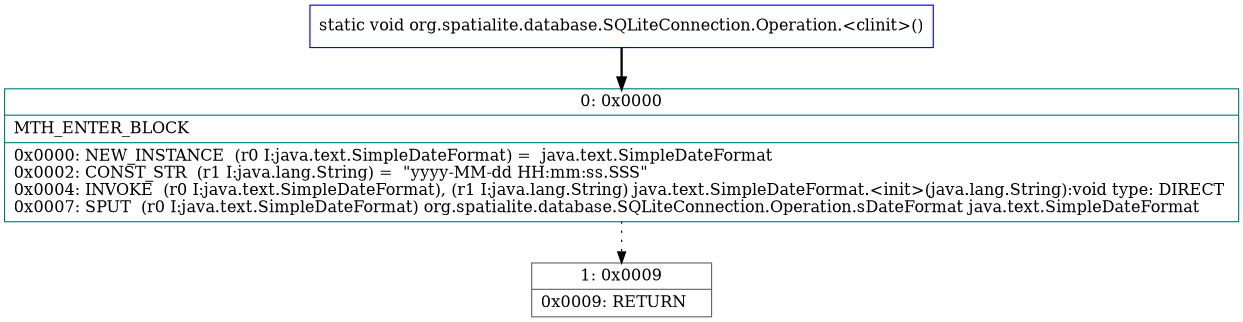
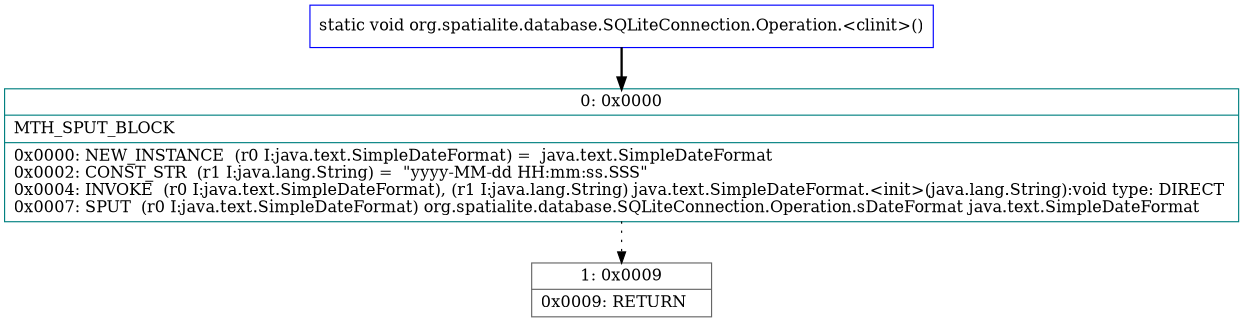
node "0: 0x0000": text "MTH_ENTER_BLOCK" -> "MTH_SPUT_BLOCK"
